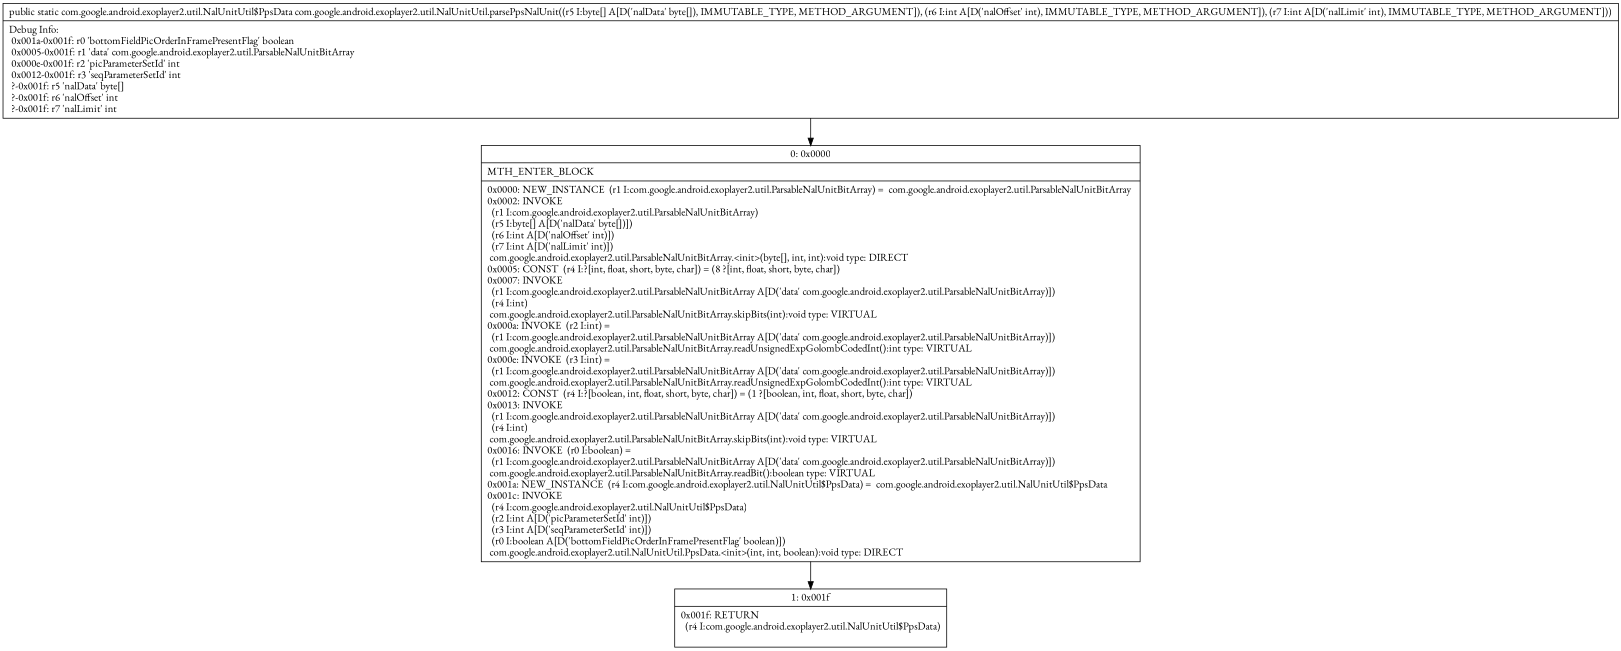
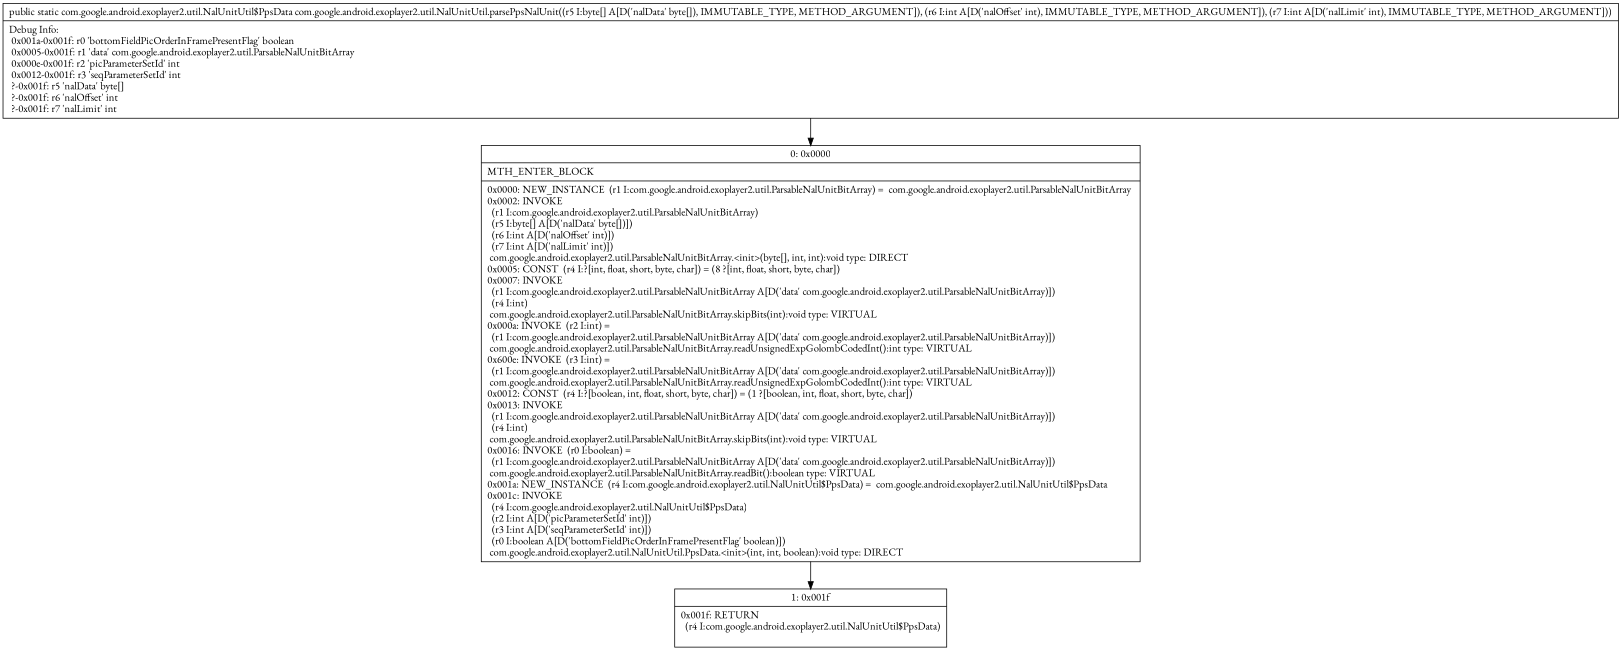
node "0: 0x0000": text "0x000e: INVOKE  (r3 I:int) =" -> "0x600e: INVOKE  (r3 I:int) ="
